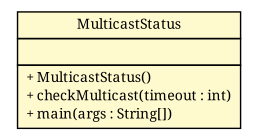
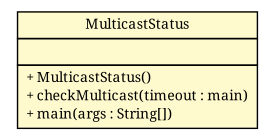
node "MulticastStatus": text "+ checkMulticast(timeout : int)" -> "+ checkMulticast(timeout : main)"
